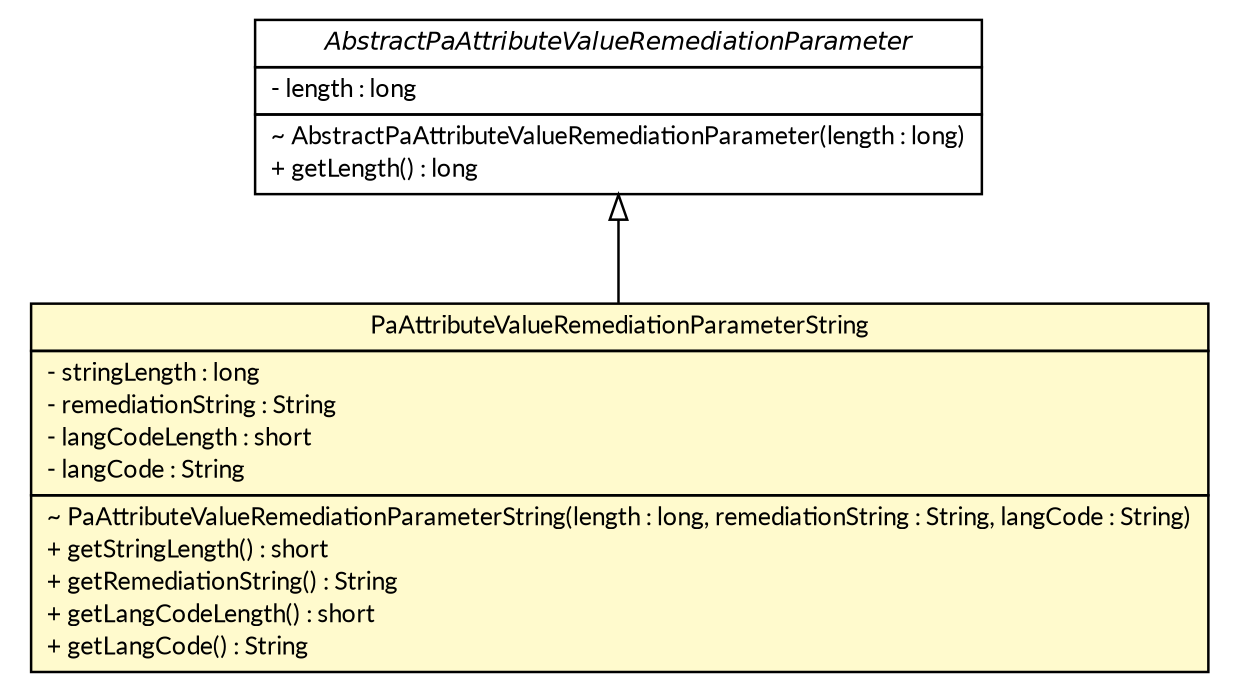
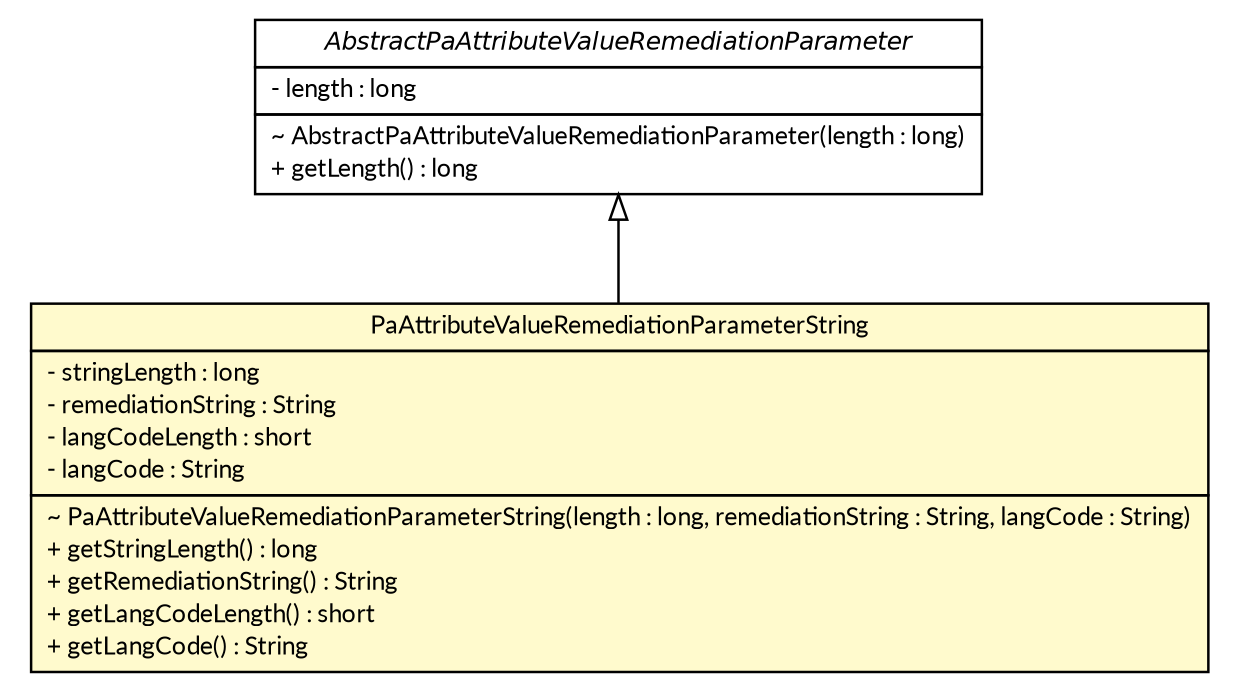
node "PaAttributeValueRemediationParameterString": text "+ getStringLength() : short" -> "+ getStringLength() : long"
